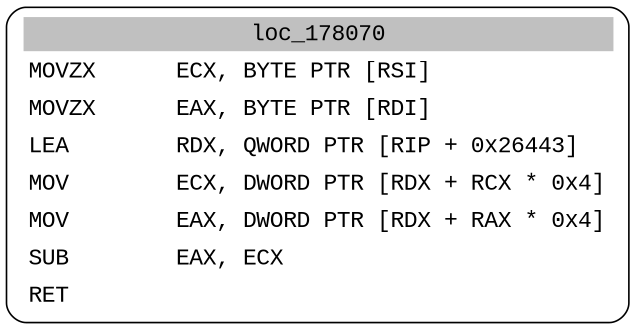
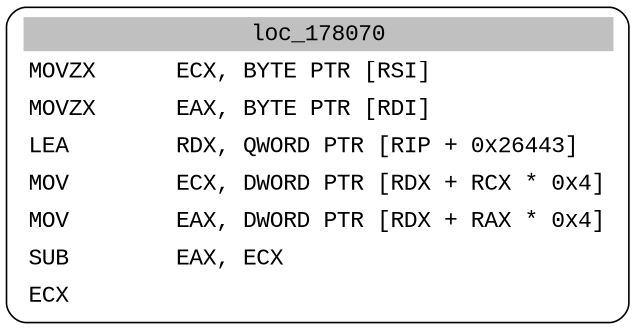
node "loc_178070": text "RET" -> "ECX"
